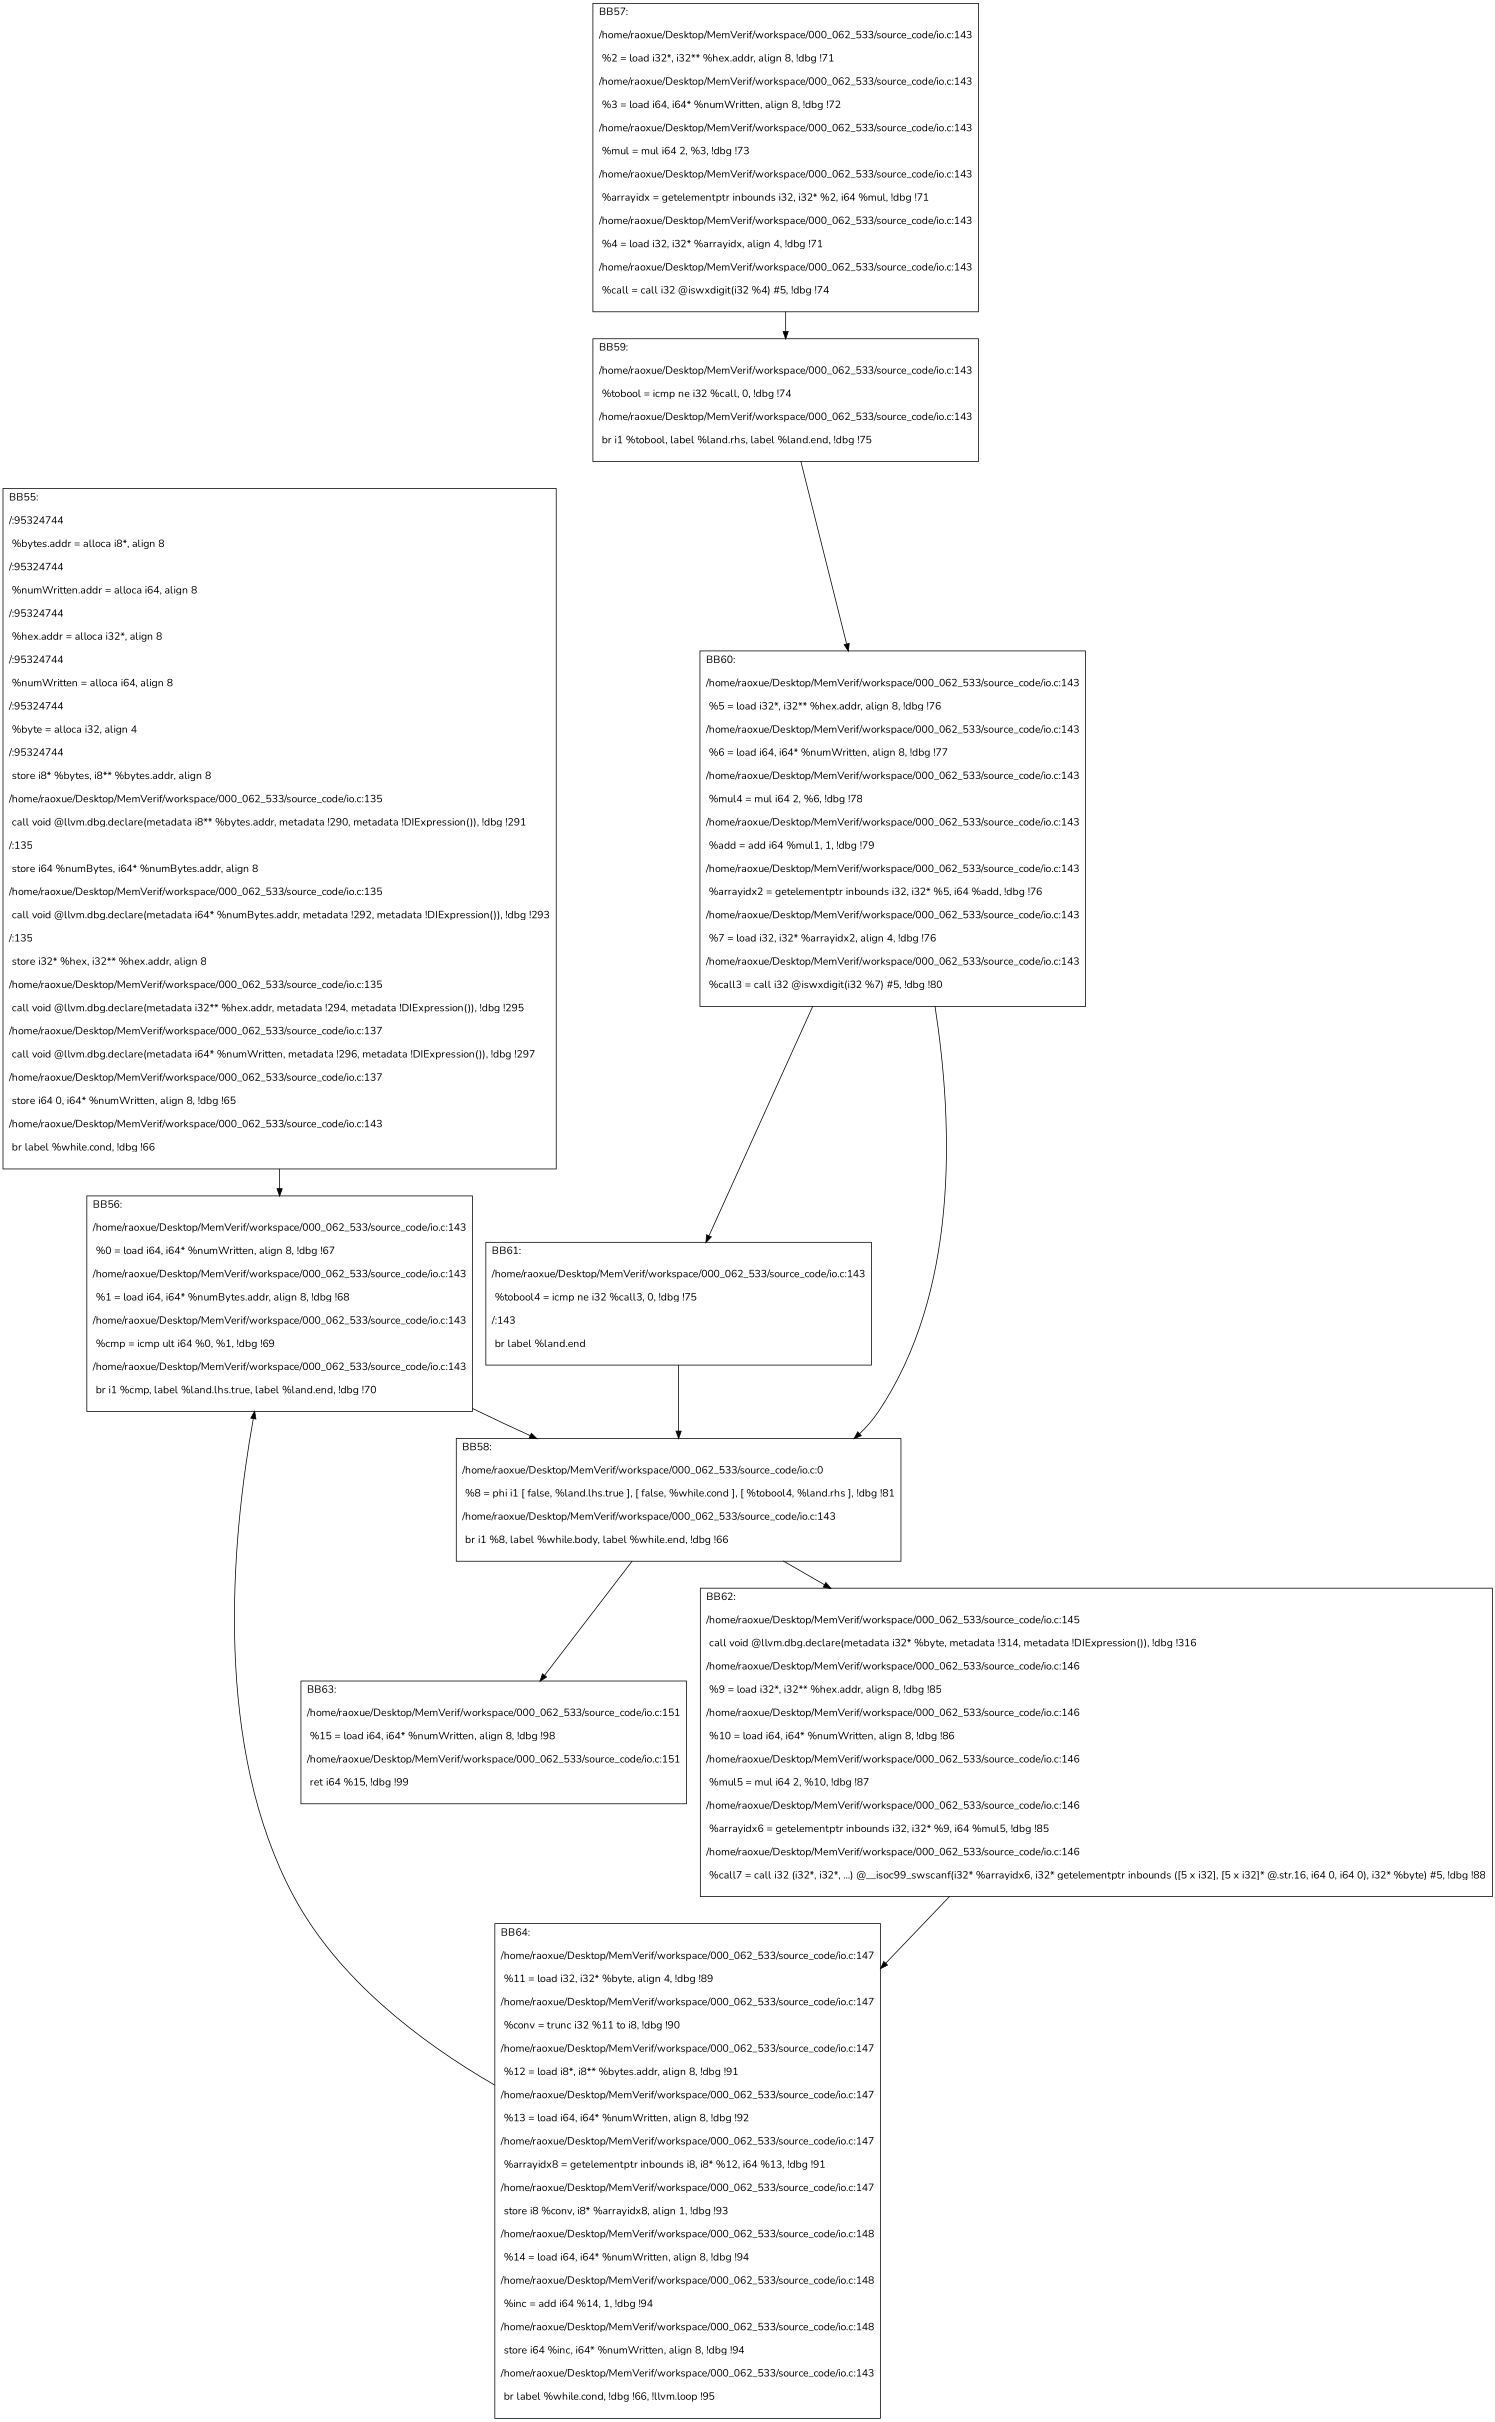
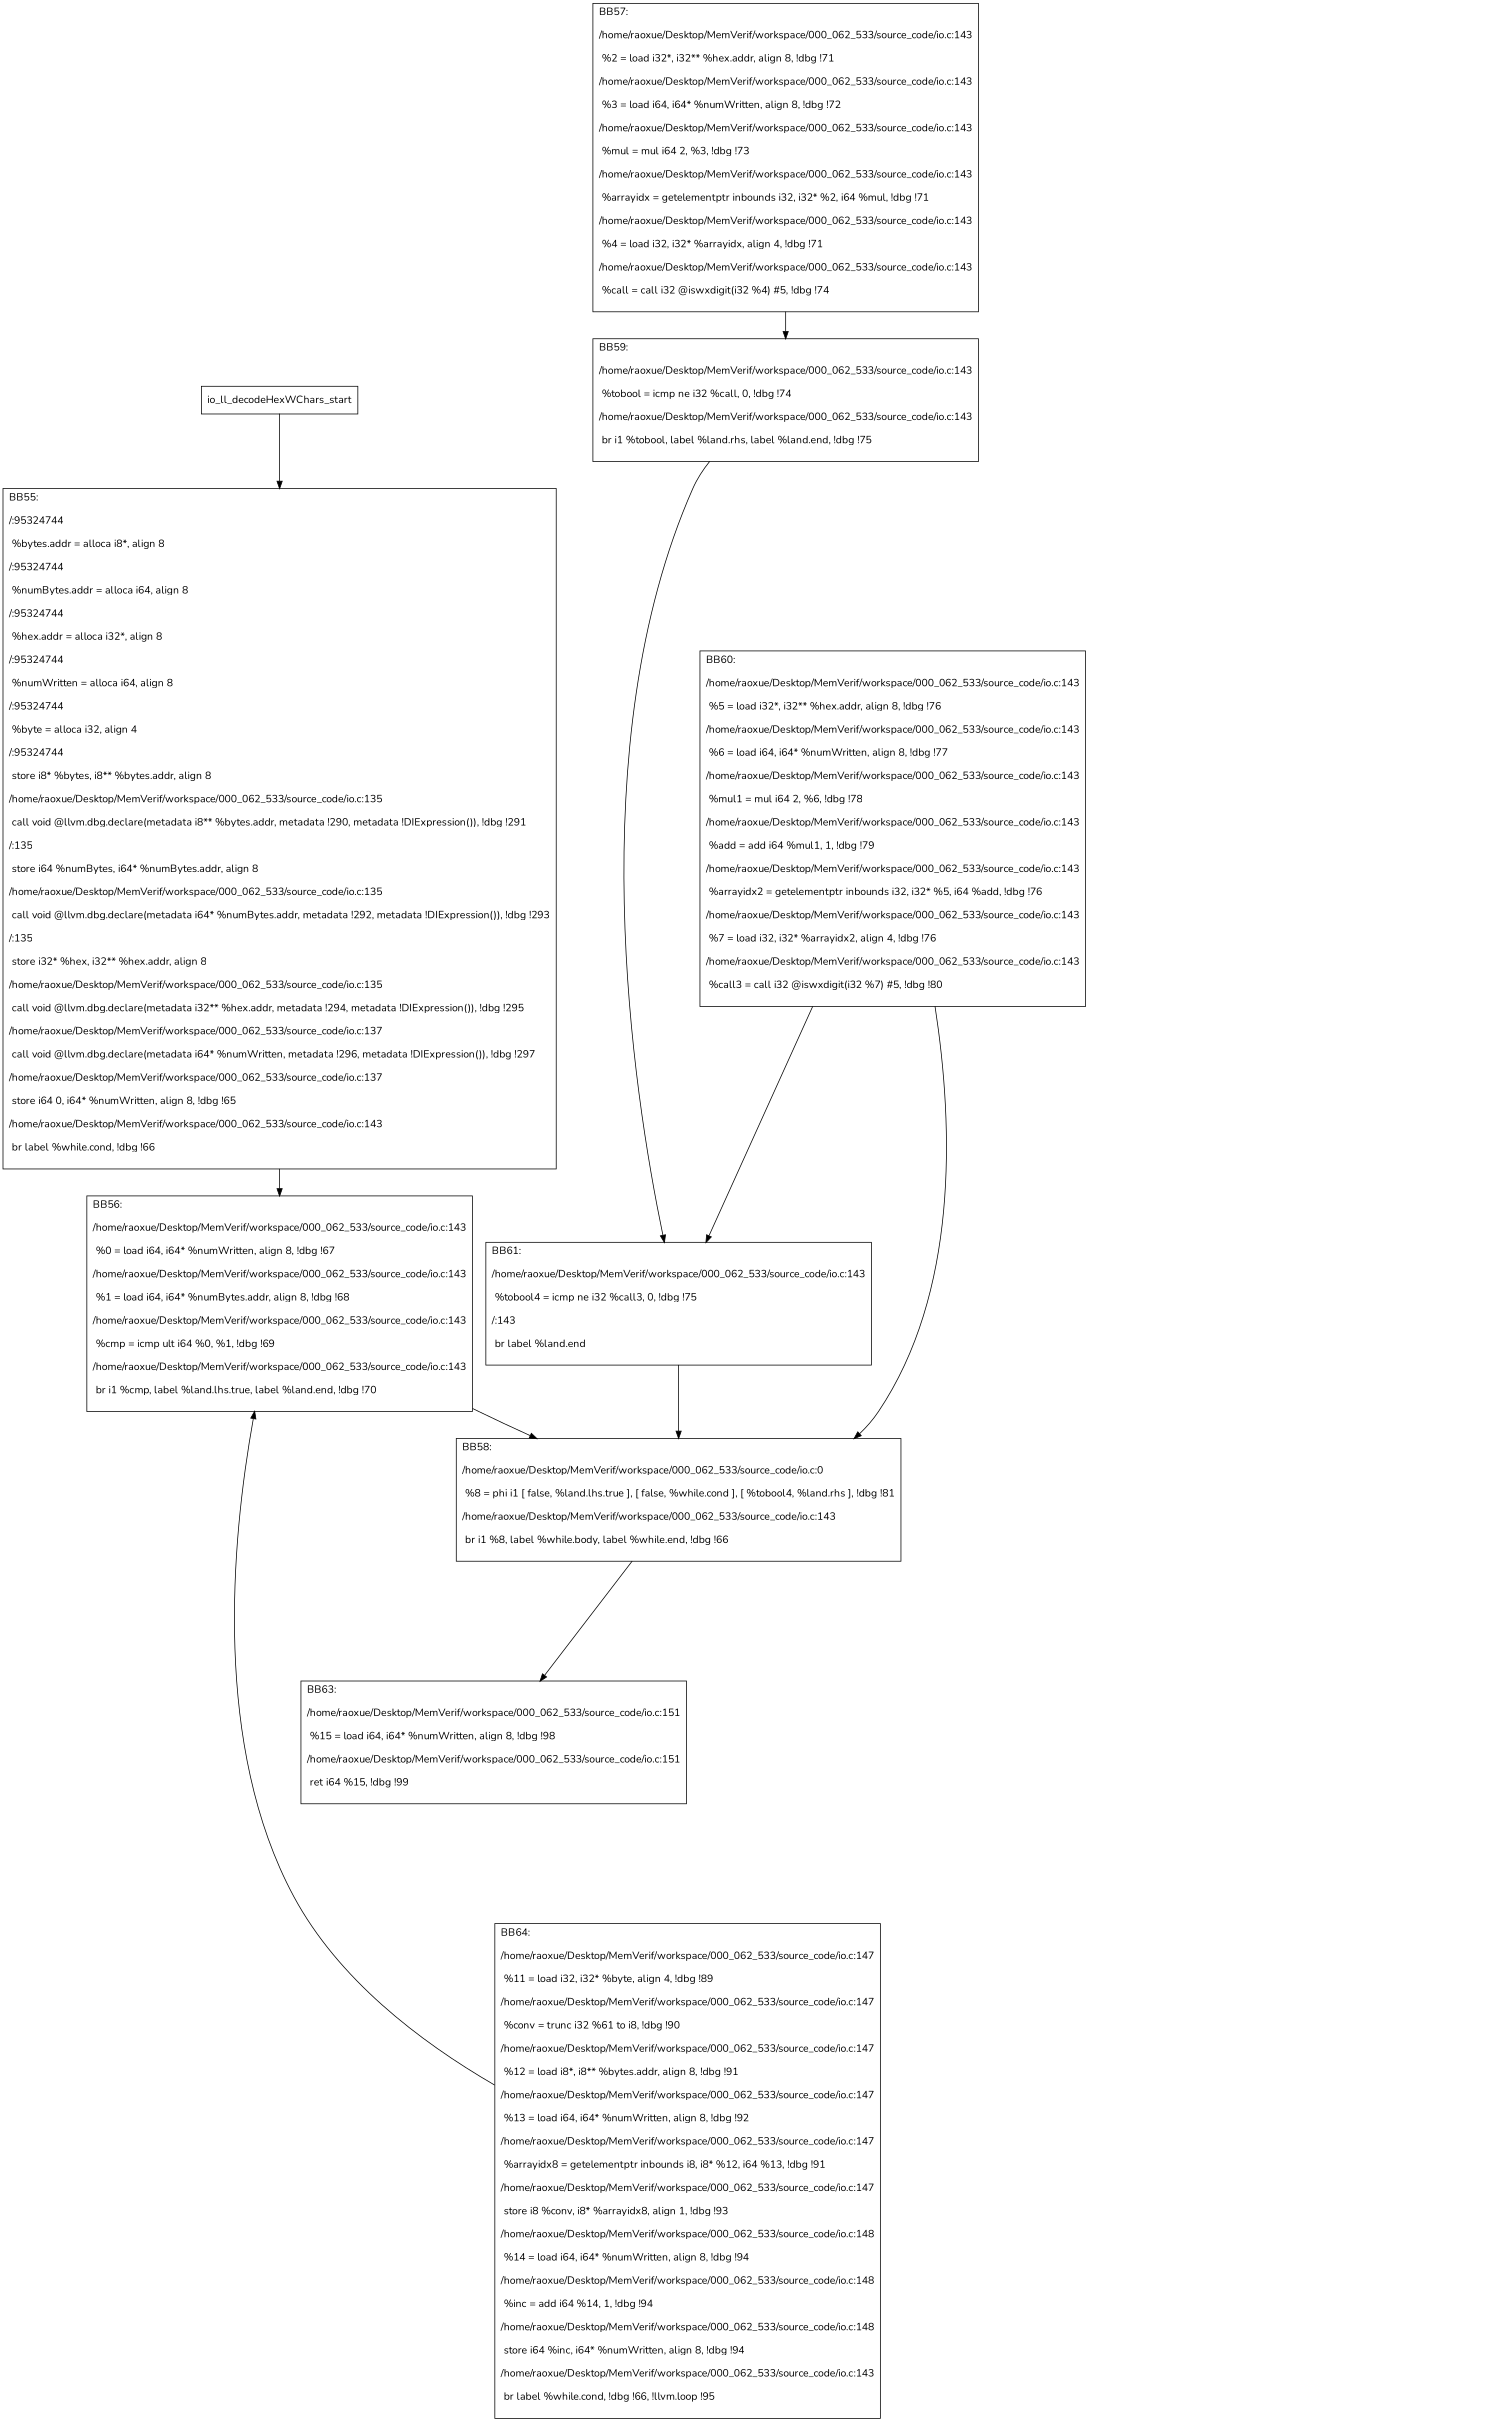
node "io_ll_decodeHexWChars_start": added
edge "BB59:" -> "BB60:": now "BB59:" -> "BB61:"
node "BB55:": text "%numWritten.addr = alloca i64, align 8" -> "%numBytes.addr = alloca i64, align 8"
node "BB60:": text "%mul4 = mul i64 2, %6, !dbg !78" -> "%mul1 = mul i64 2, %6, !dbg !78"
node "BB62:": removed
node "BB64:": text "%conv = trunc i32 %11 to i8, !dbg !90" -> "%conv = trunc i32 %61 to i8, !dbg !90"
